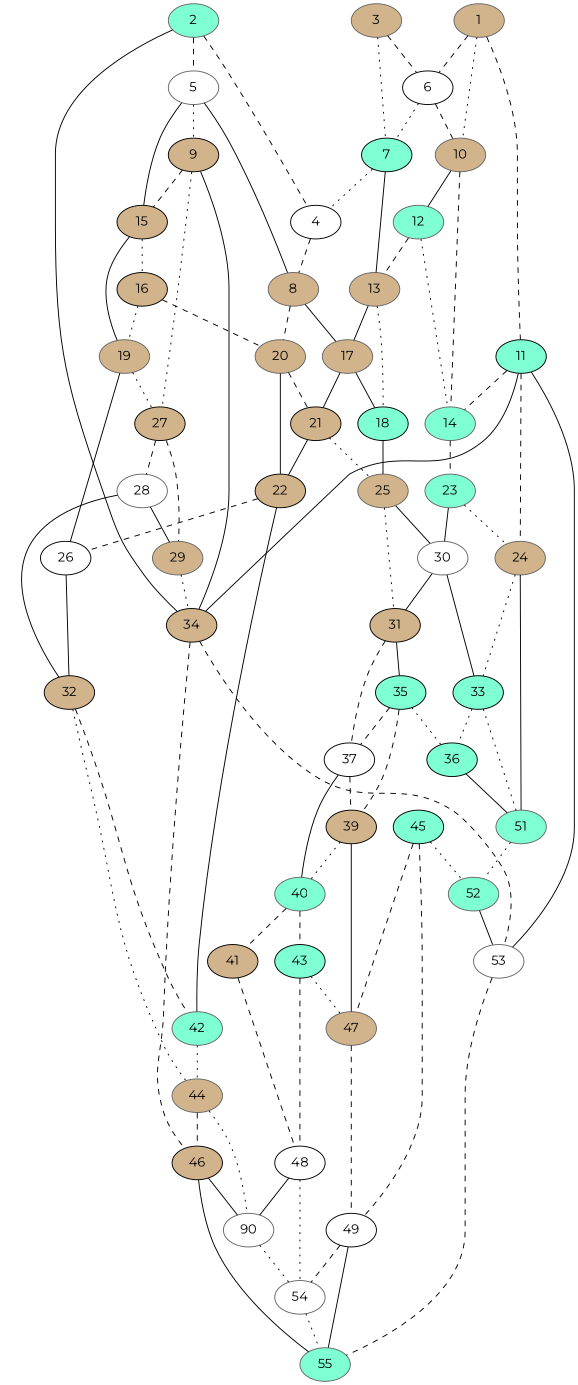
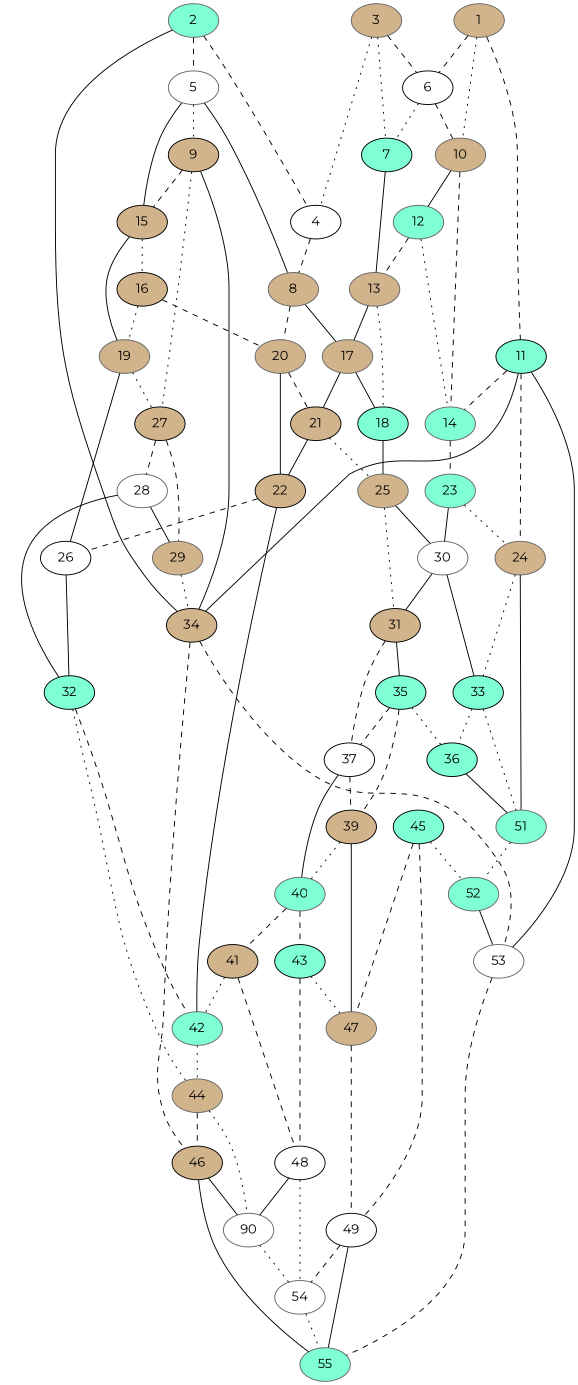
edge "7" -- "4": now "3" -- "4"
node "32": fillcolor tan -> aquamarine
edge "41" -- "42": added
